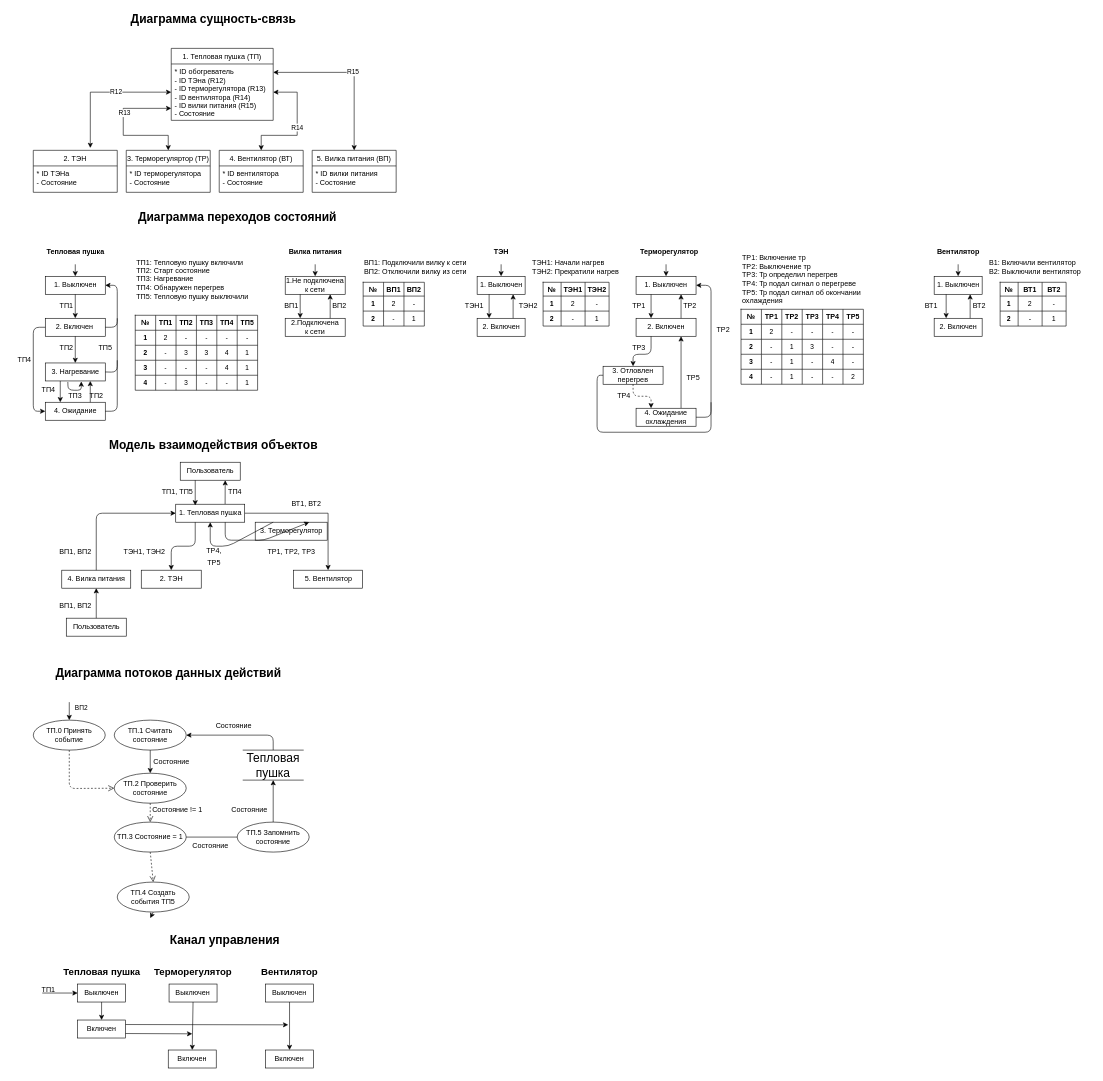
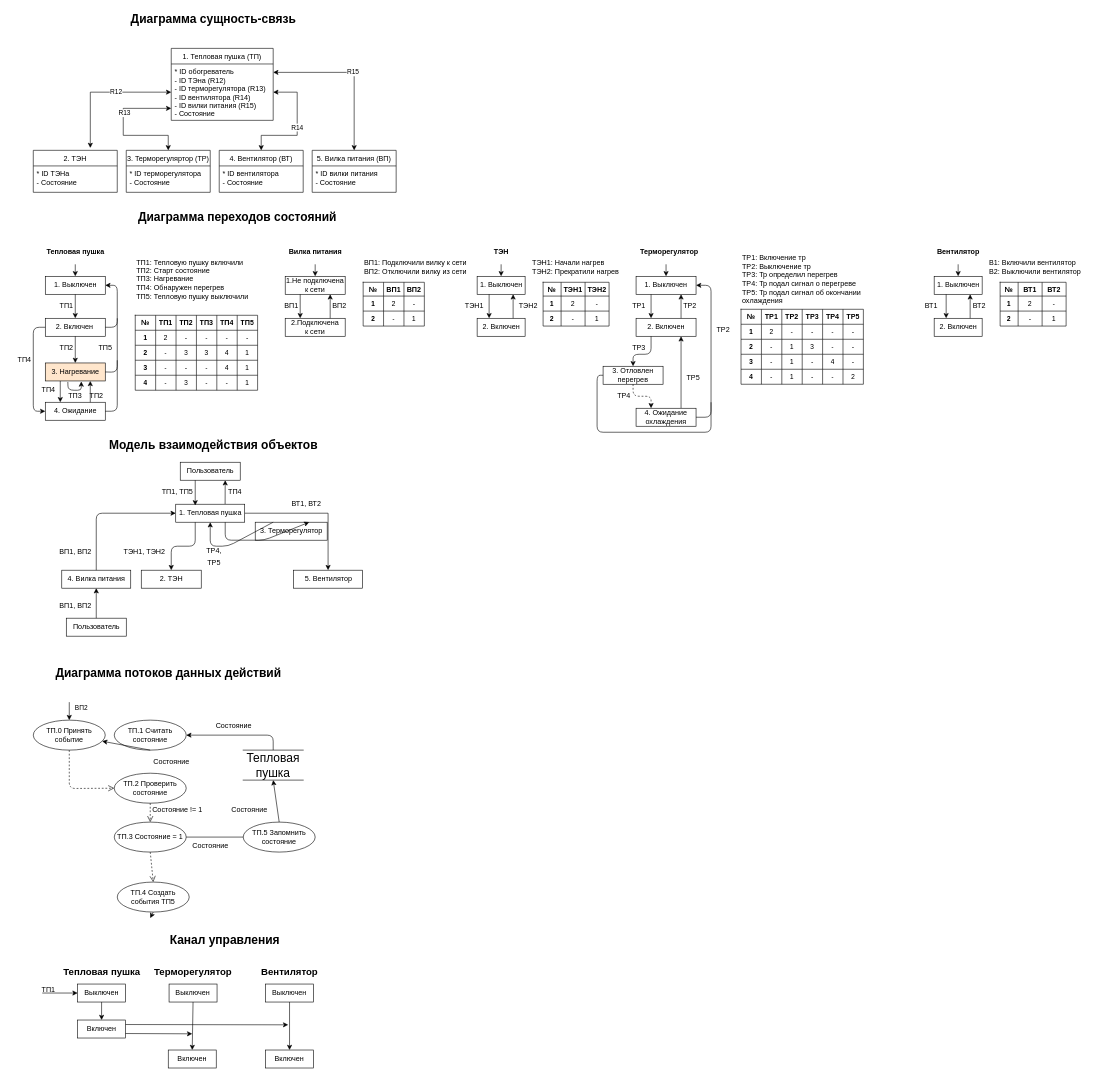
node "3. Нагревание": fillcolor #ffffff -> #ffe6cc
node "ТР1, ТР2, ТР3": removed
edge "ТП.1 Считать состояние" -> "ТП.2 Проверить состояние": now "ТП.1 Считать состояние" -> "ТП.0 Принять событие"
node "ТП.5 Запомнить состояние": moved (273, 837) -> (279, 837)
